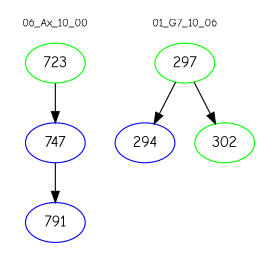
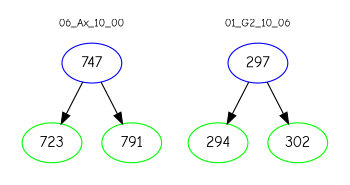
cluster "01_G7_10_06": label "01_G7_10_06" -> "01_G2_10_06"
node "297": color green -> blue
edge "723" -> "747": reversed
node "294": color blue -> green
node "791": color blue -> green
